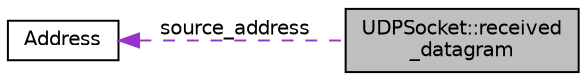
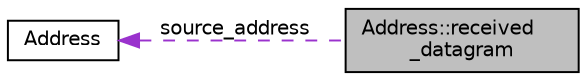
node "UDPSocket::received _datagram": label "UDPSocket::received _datagram" -> "Address::received _datagram"
